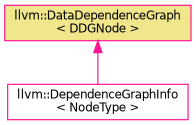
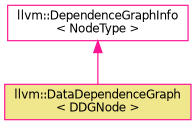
edge "llvm::DependenceGraphInfo < NodeType >" -> "llvm::DataDependenceGraph < DDGNode >": reversed
